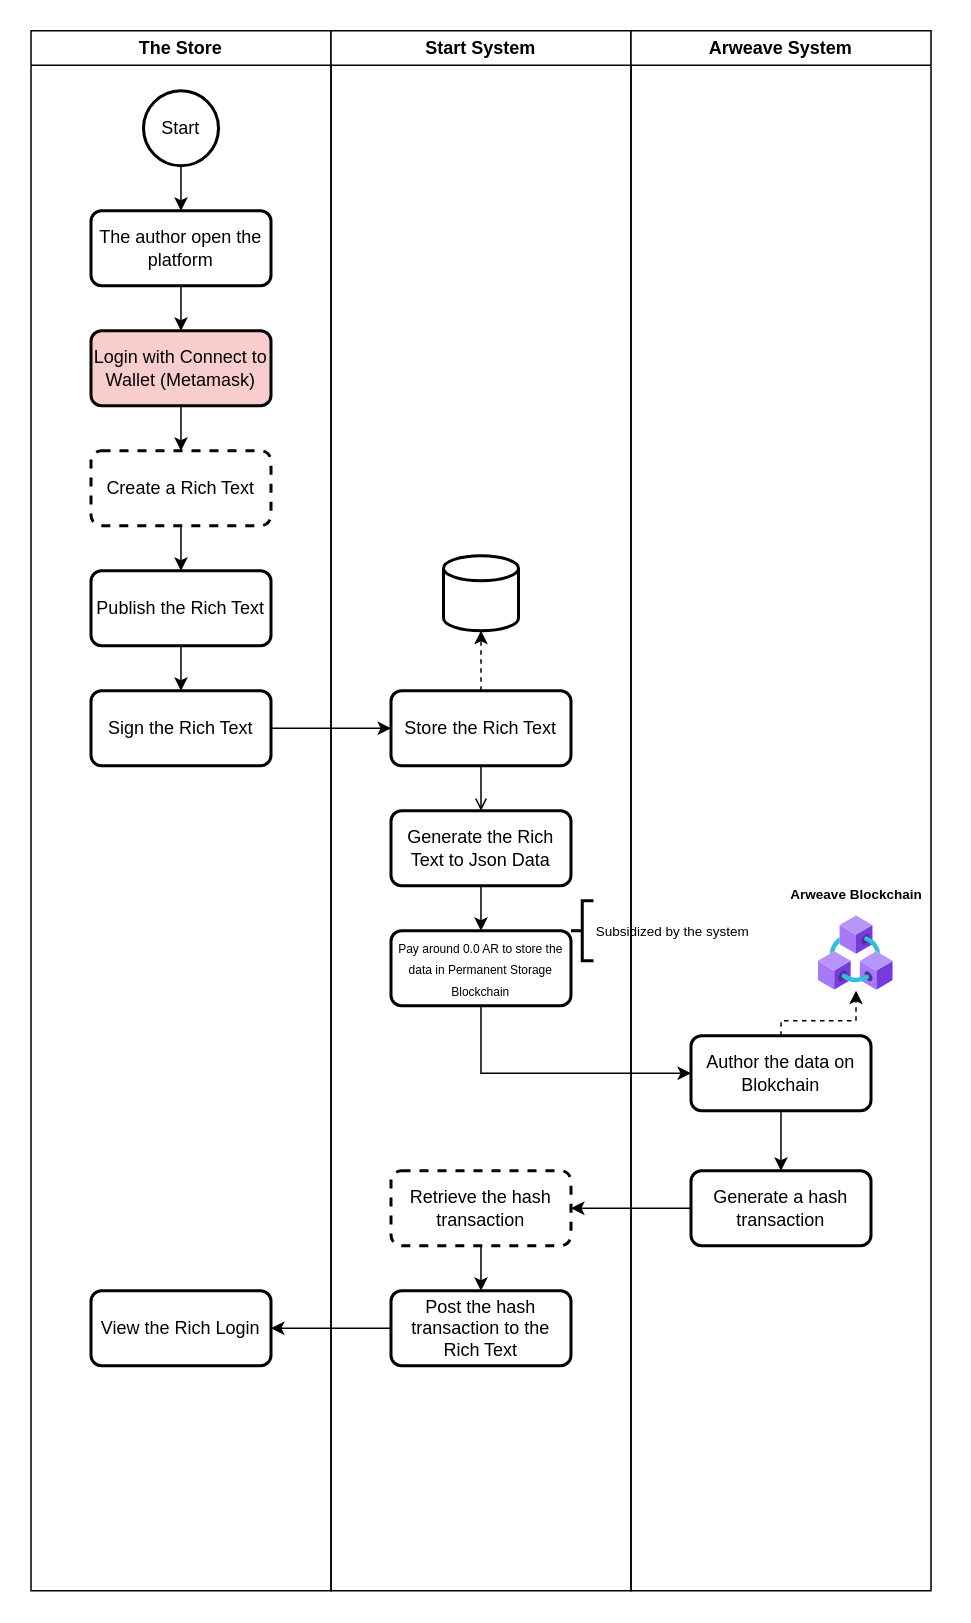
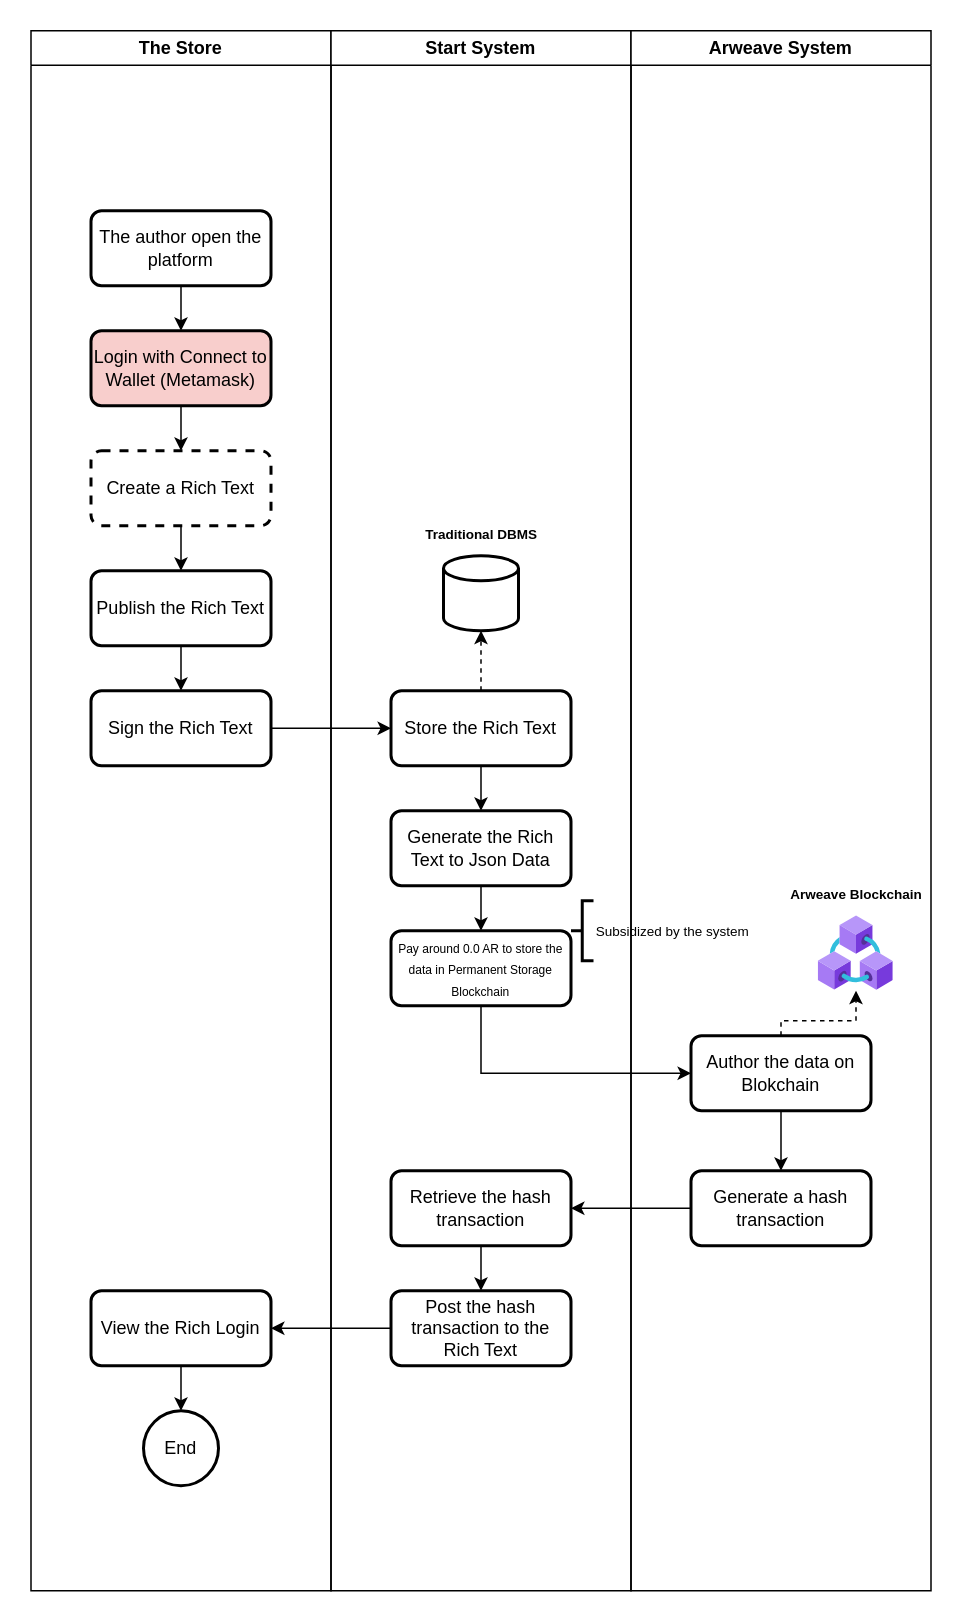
node "Start": removed
edge "Start" -> "The author open the platform": removed
node "Traditional DBMS": added
edge "Store the Rich Text" -> "Generate the Rich Text to Json Data": arrowhead open -> classic
node "Retrieve the hash transaction": style dashed -> solid
edge "View the Rich Login" -> "End": added
node "End": added
